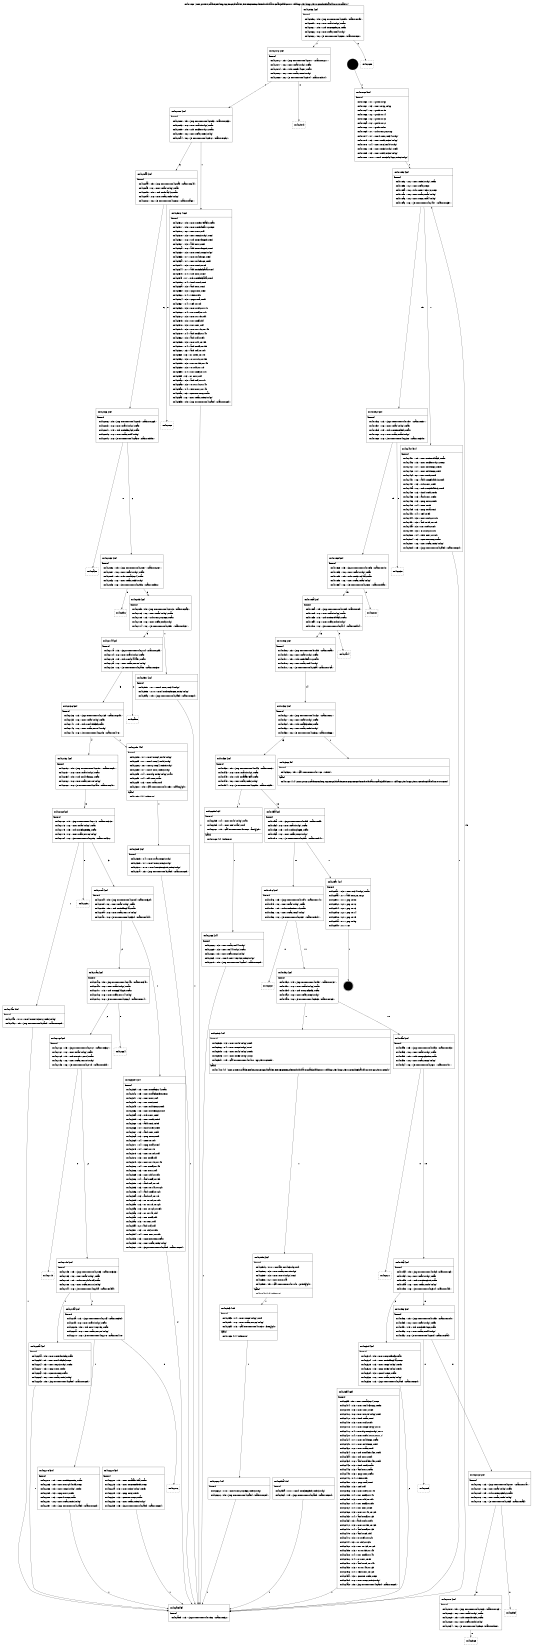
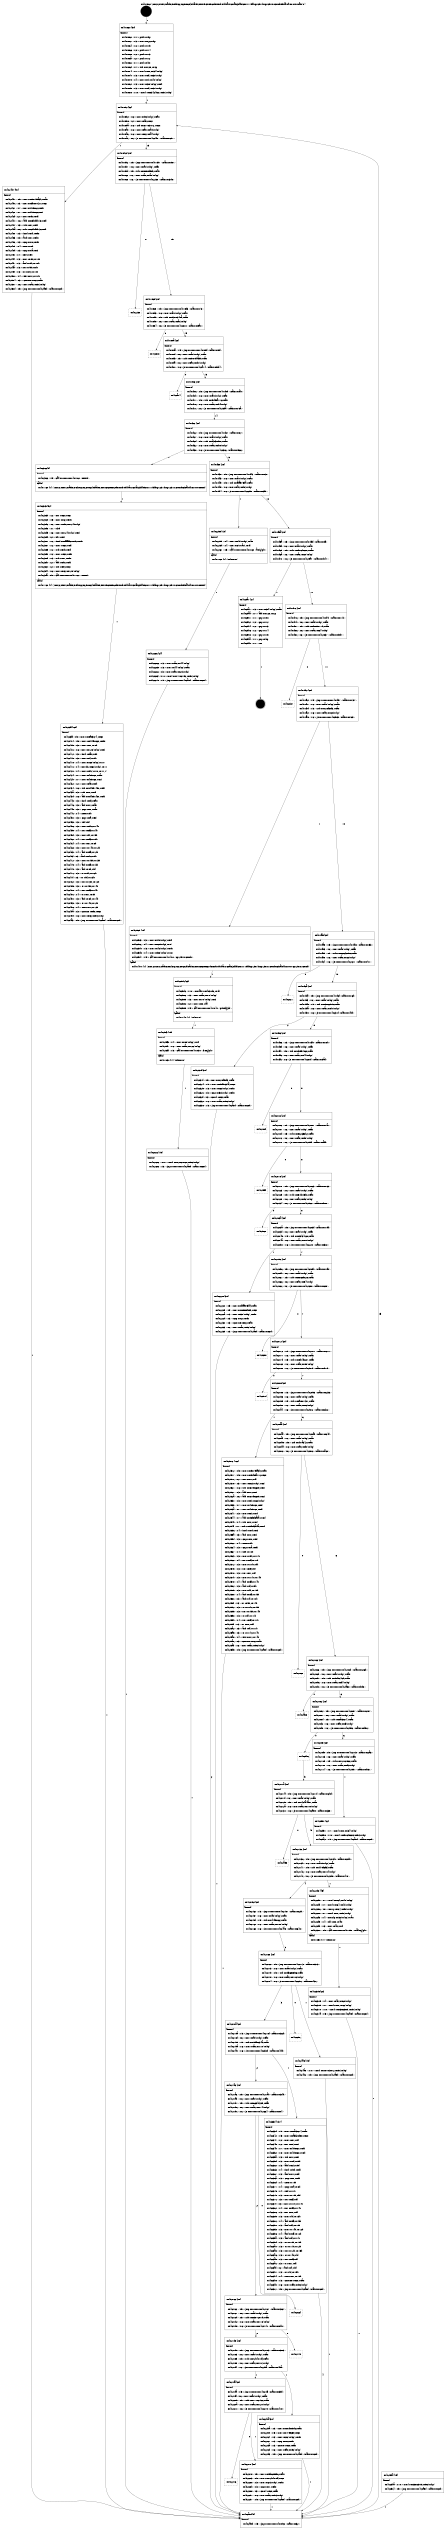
node "0x4023cb [52]": added
edge "0x4020fe [28]" -> "0x40211a [28]": now "0x4029bc" -> "0x40211a [28]"
node "0x40203a [28]": added
